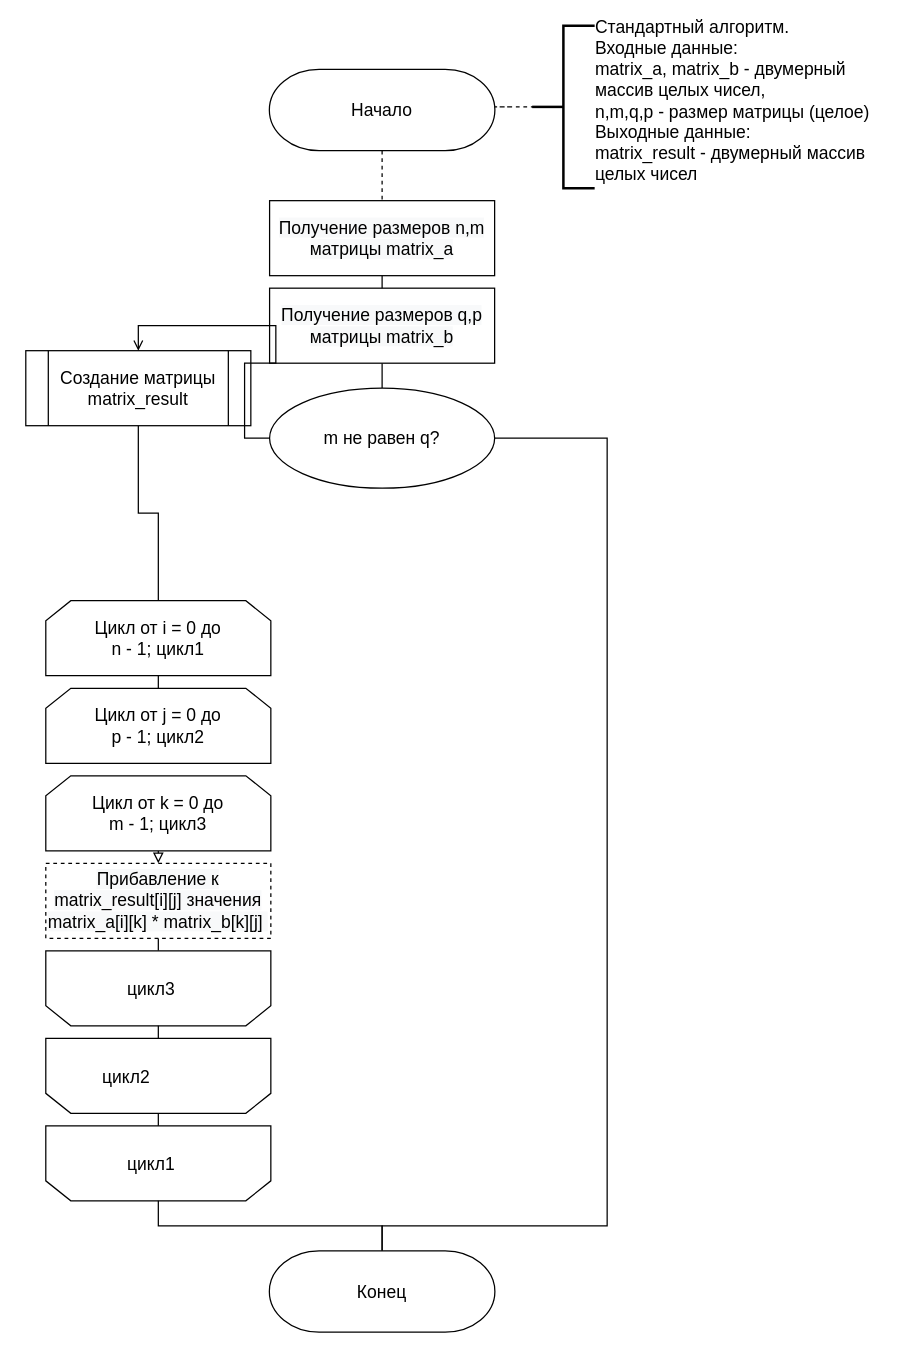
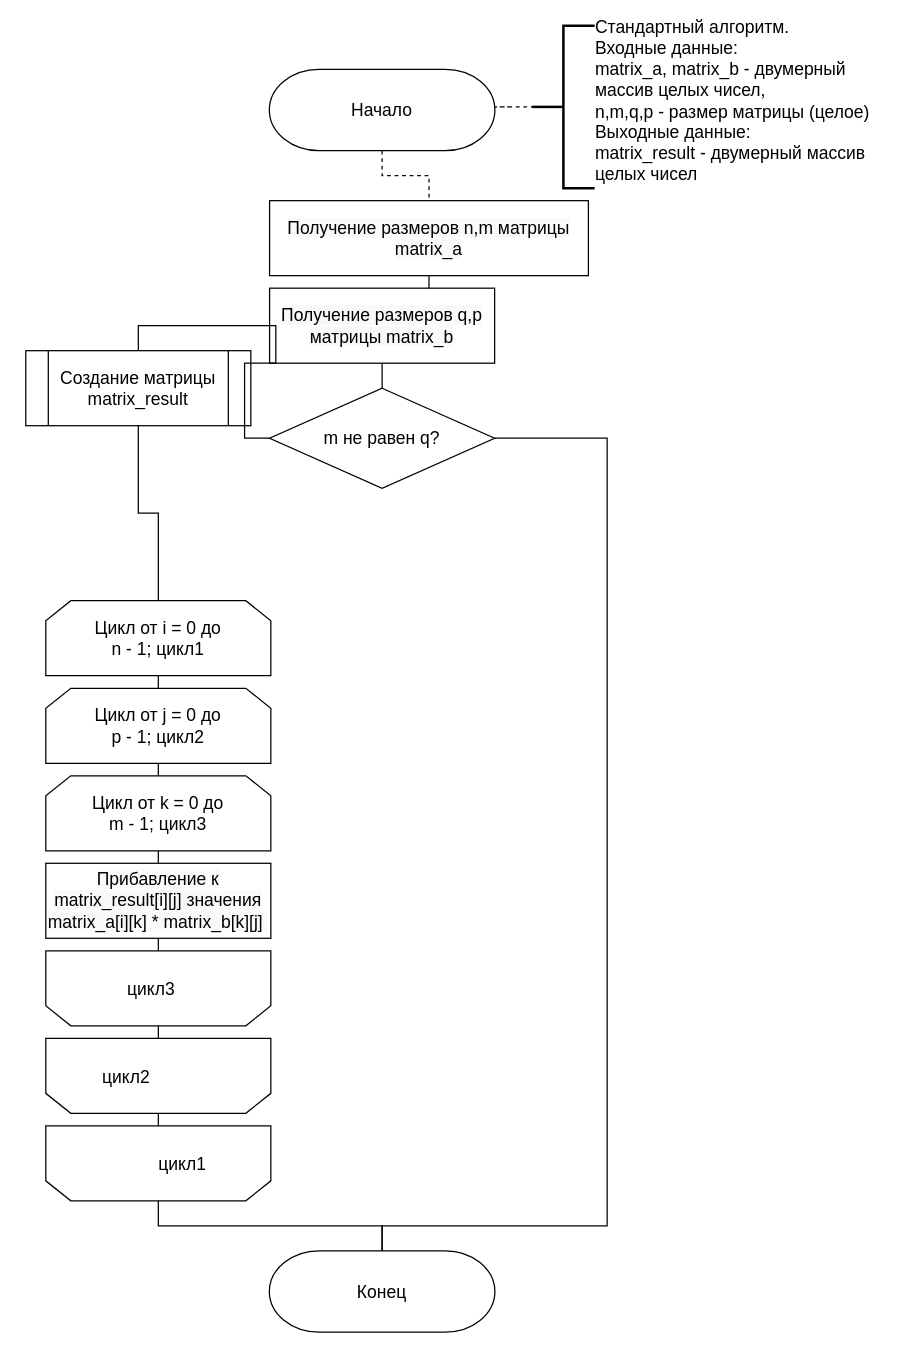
node "Получение размеров n,m матрицы matrix_a": size 225x75 -> 319x75
edge "m не равен q?" -> "Создание матрицы matrix_result": arrowhead open -> none
node "m не равен q?": shape ellipse -> diamond
edge "Цикл от j = 0 до p - 1; цикл2" -- "Цикл от k = 0 до m - 1; цикл3": added
edge "Цикл от k = 0 до m - 1; цикл3" -> "Прибавление к matrix_result[i][j] значения matrix_a[i][k] * matrix_b[k][j]": arrowhead block -> none
node "Прибавление к matrix_result[i][j] значения matrix_a[i][k] * matrix_b[k][j]": style dashed -> solid
node "цикл1": moved (151, 1165) -> (182, 1165)
